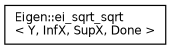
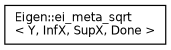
node "Eigen::ei_sqrt_sqrt < Y, InfX, SupX, Done >": label "Eigen::ei_sqrt_sqrt < Y, InfX, SupX, Done >" -> "Eigen::ei_meta_sqrt < Y, InfX, SupX, Done >"
